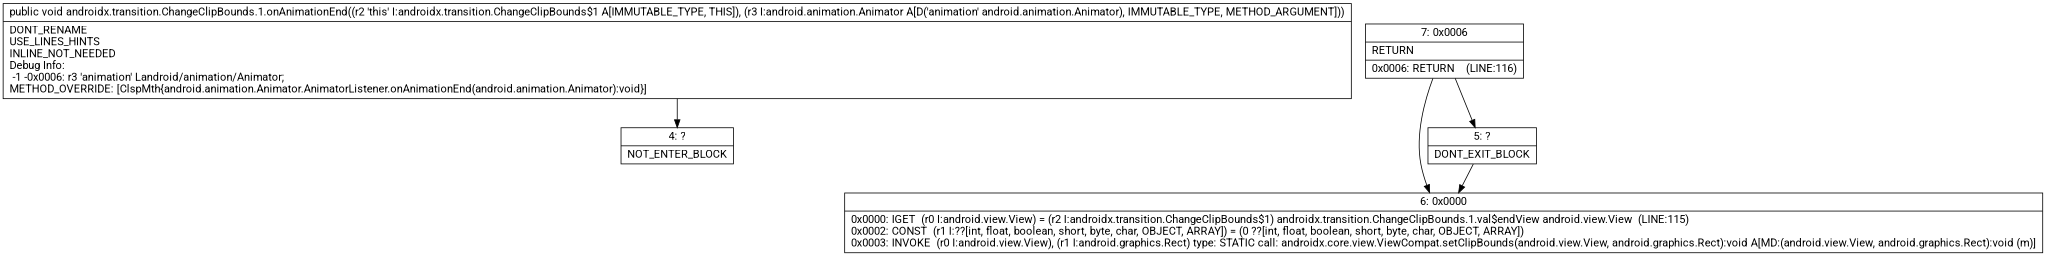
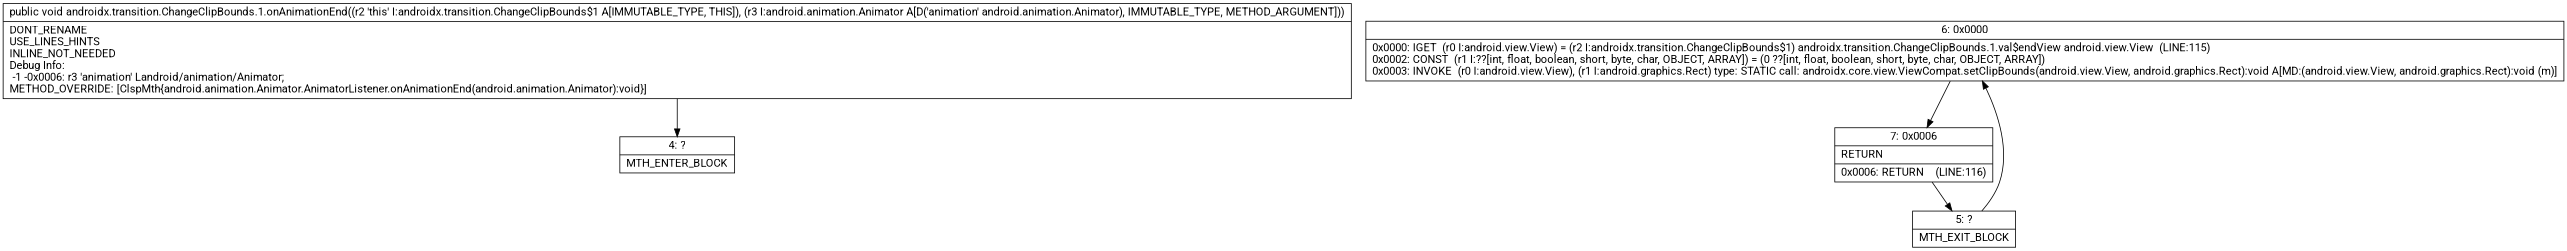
edge "7: 0x0006" -> "6: 0x0000": reversed
node "4: ?": text "NOT_ENTER_BLOCK" -> "MTH_ENTER_BLOCK"
node "5: ?": text "DONT_EXIT_BLOCK" -> "MTH_EXIT_BLOCK"
